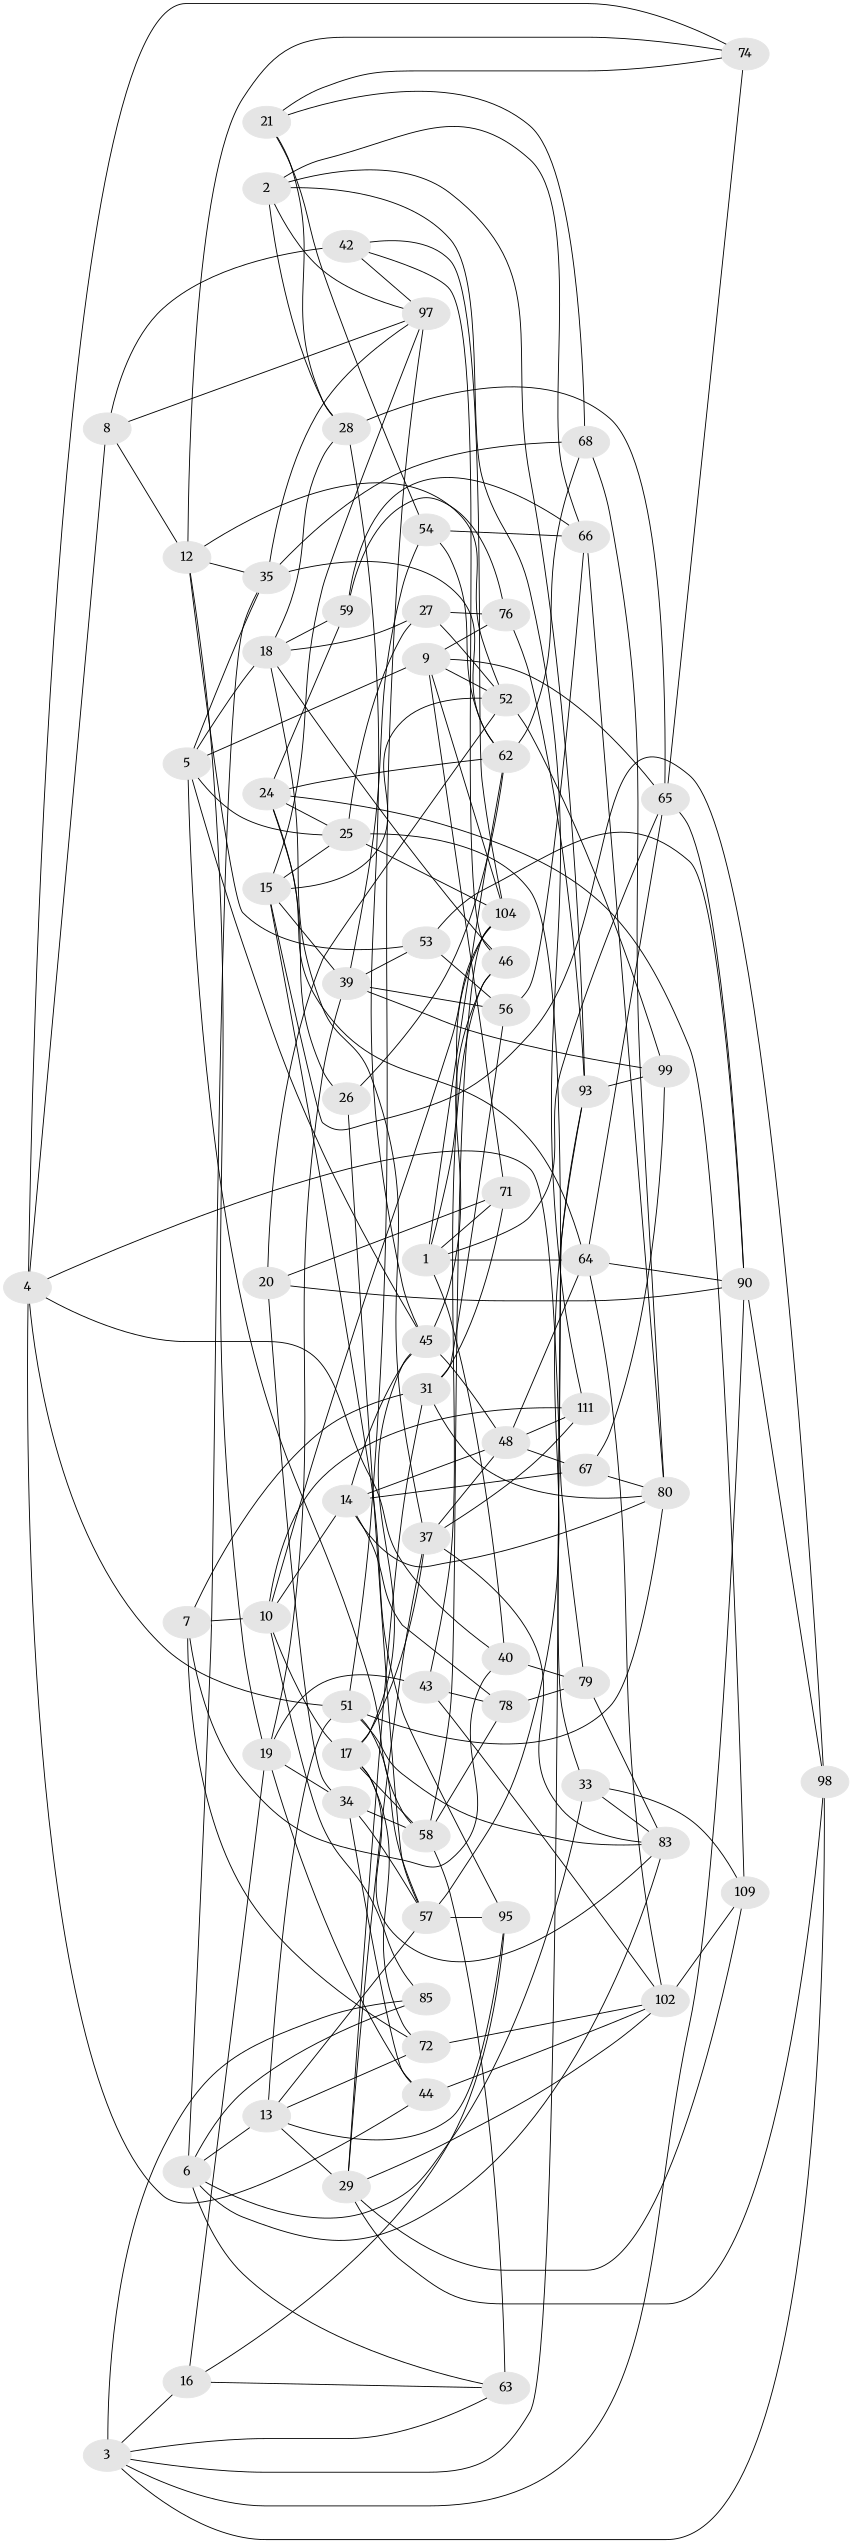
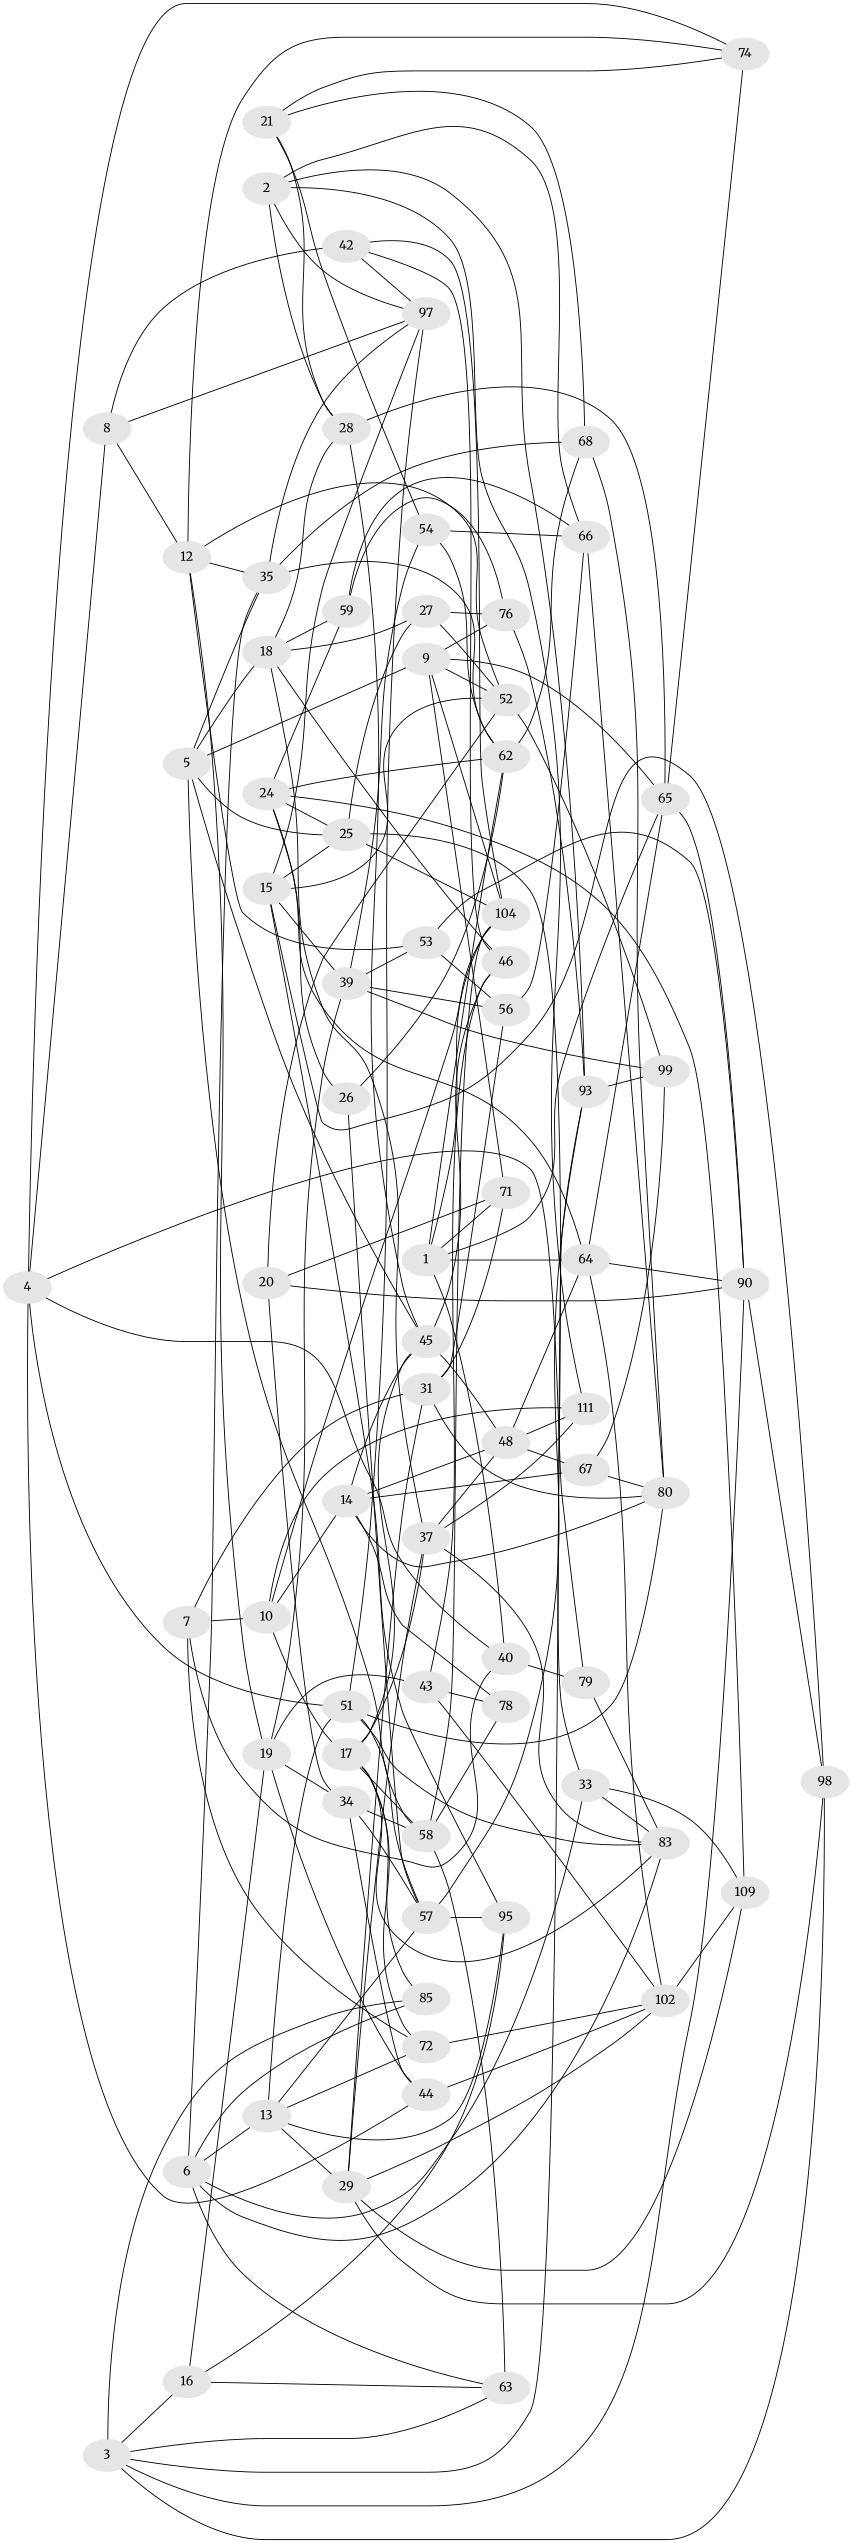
edge "79" -- "78": removed
edge "10" -- "85": now "17" -- "85"
